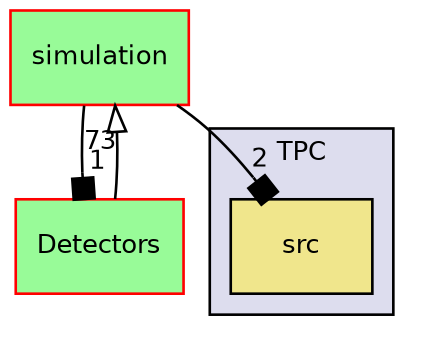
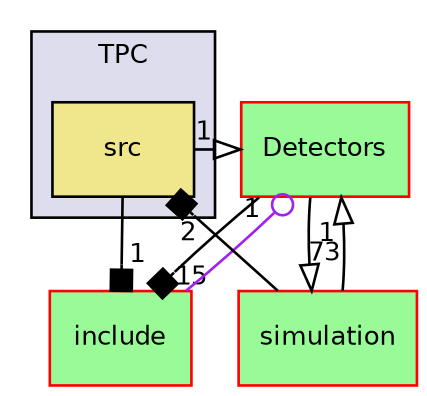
edge "simulation" -> "Detectors": arrowhead box -> onormal
edge "src" -> "Detectors": added
node "include": added
